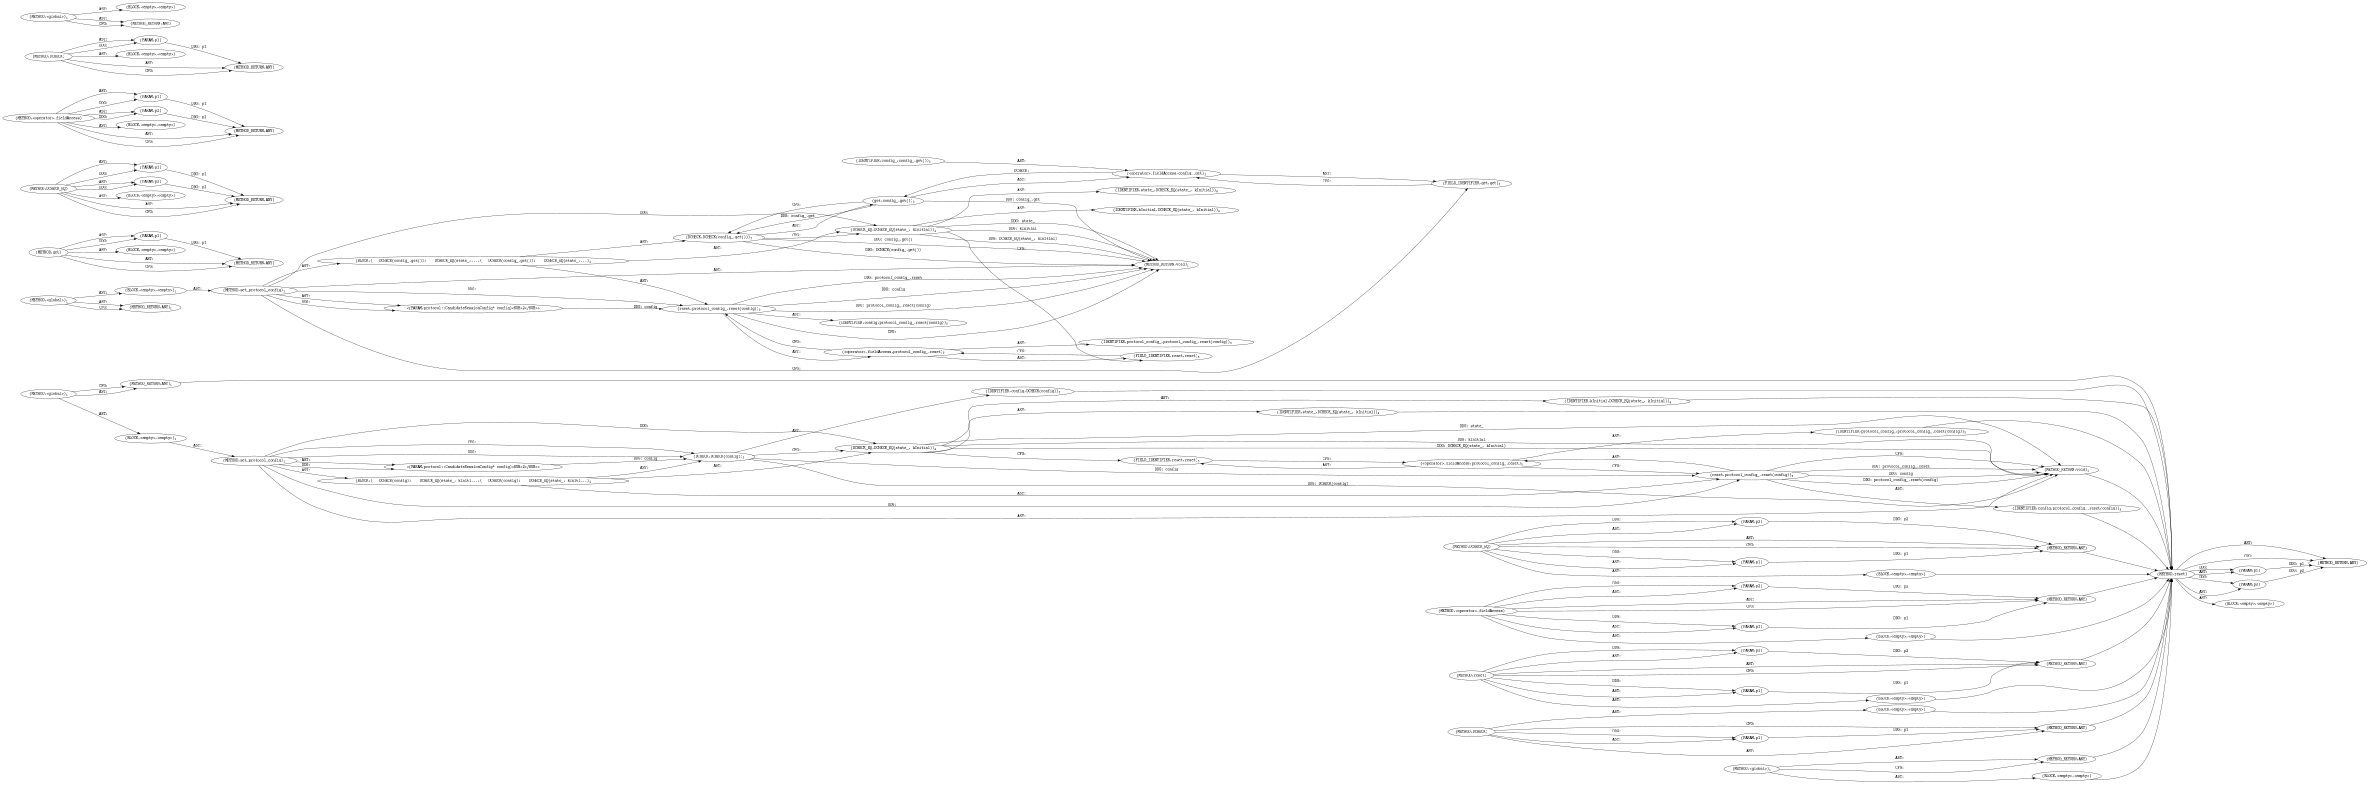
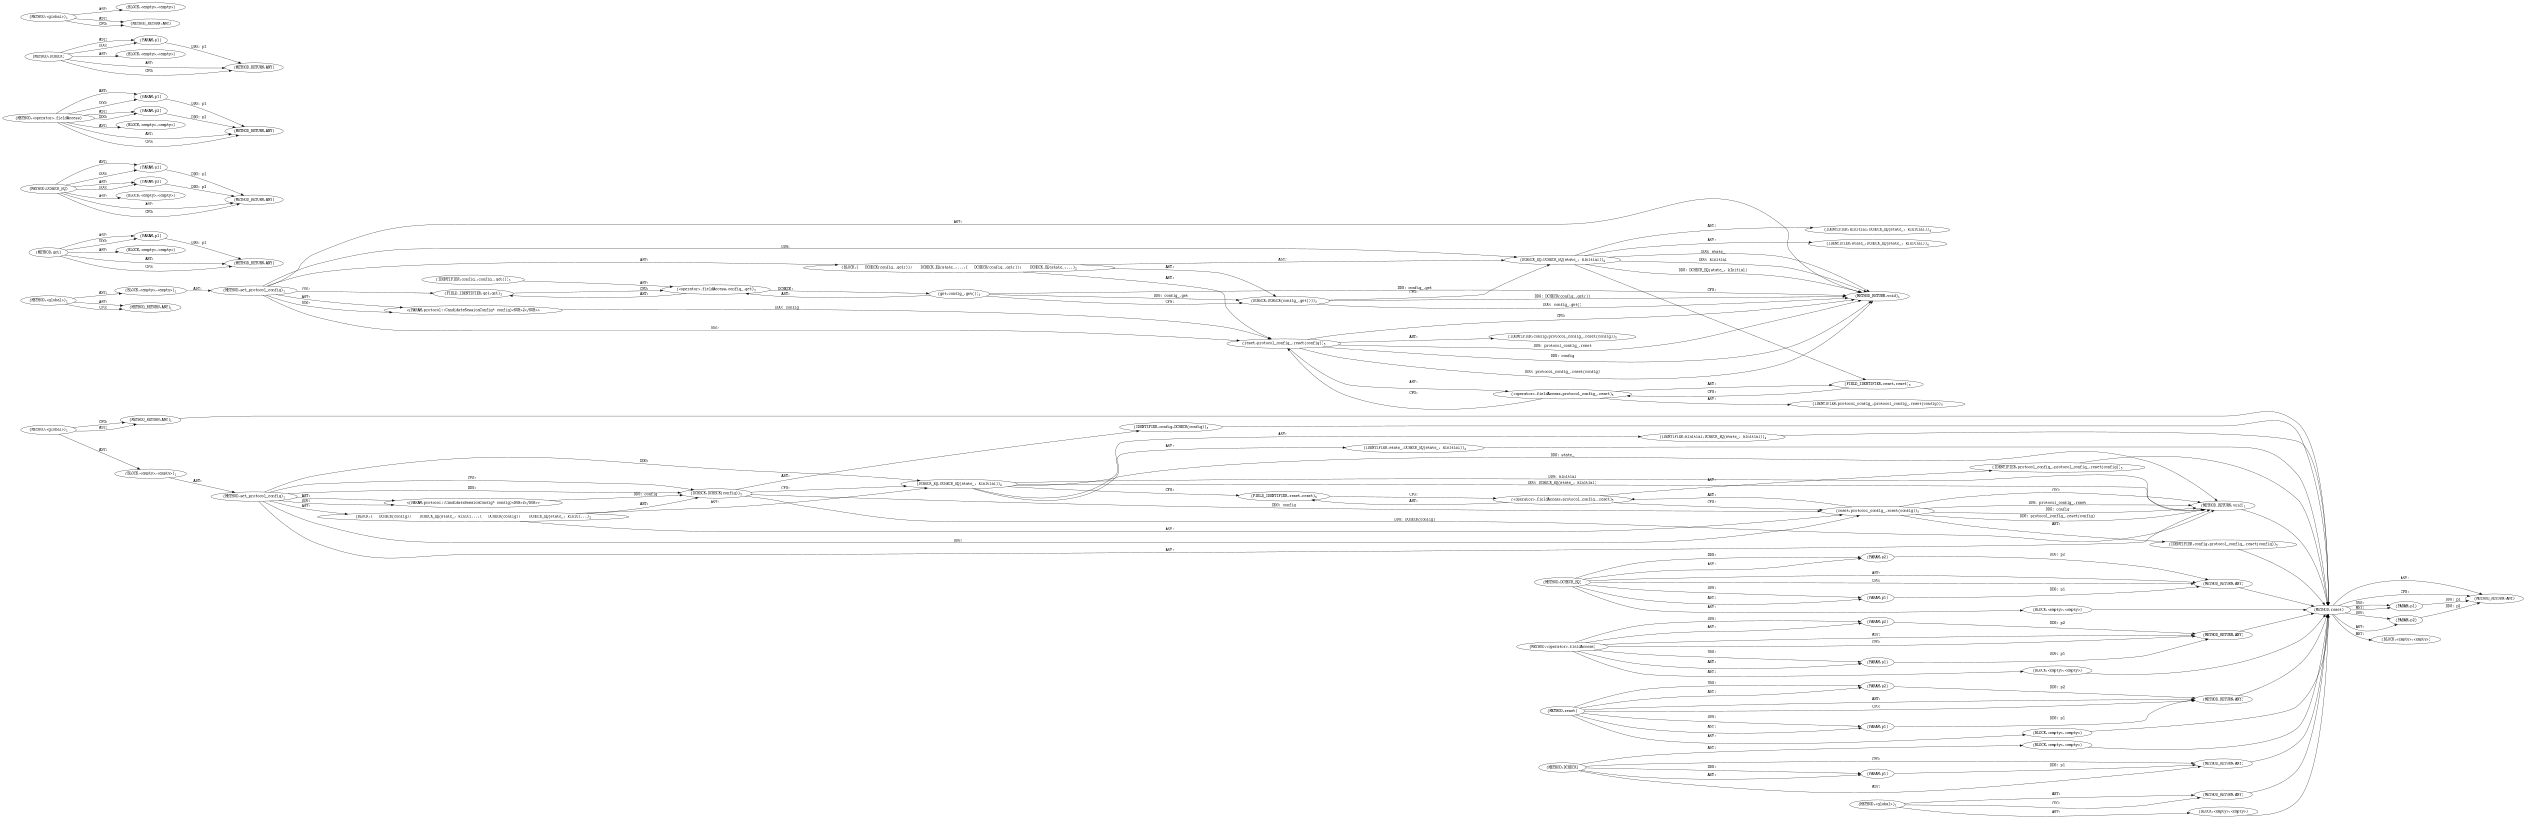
edge "(DCHECK,DCHECK(config_.get()))" -> "(get,config_.get())": removed, label "AST:"
